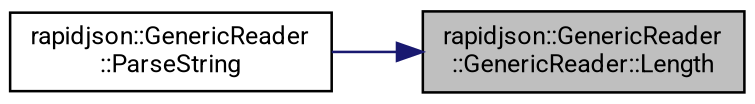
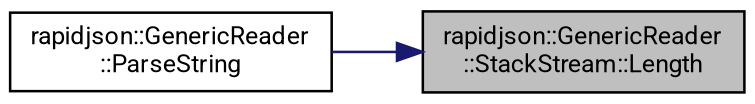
node "rapidjson::GenericReader ::GenericReader::Length": label "rapidjson::GenericReader ::GenericReader::Length" -> "rapidjson::GenericReader ::StackStream::Length"
